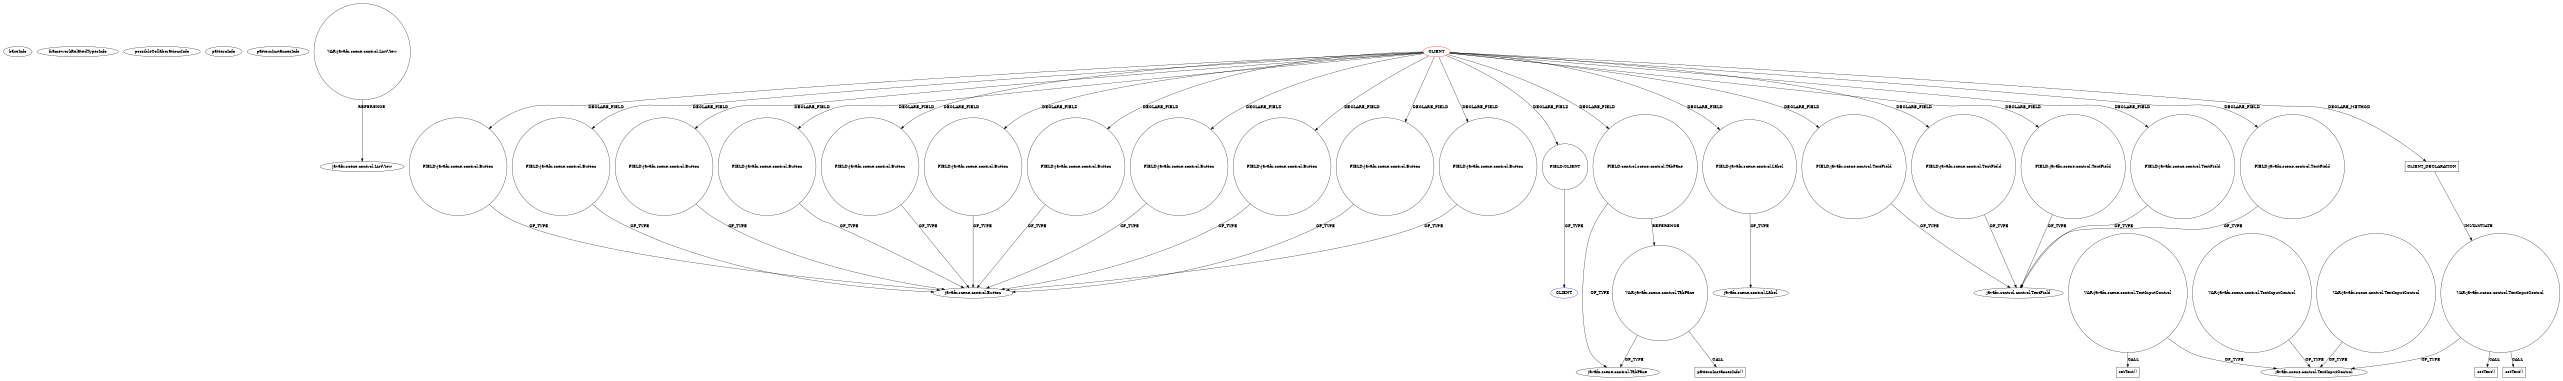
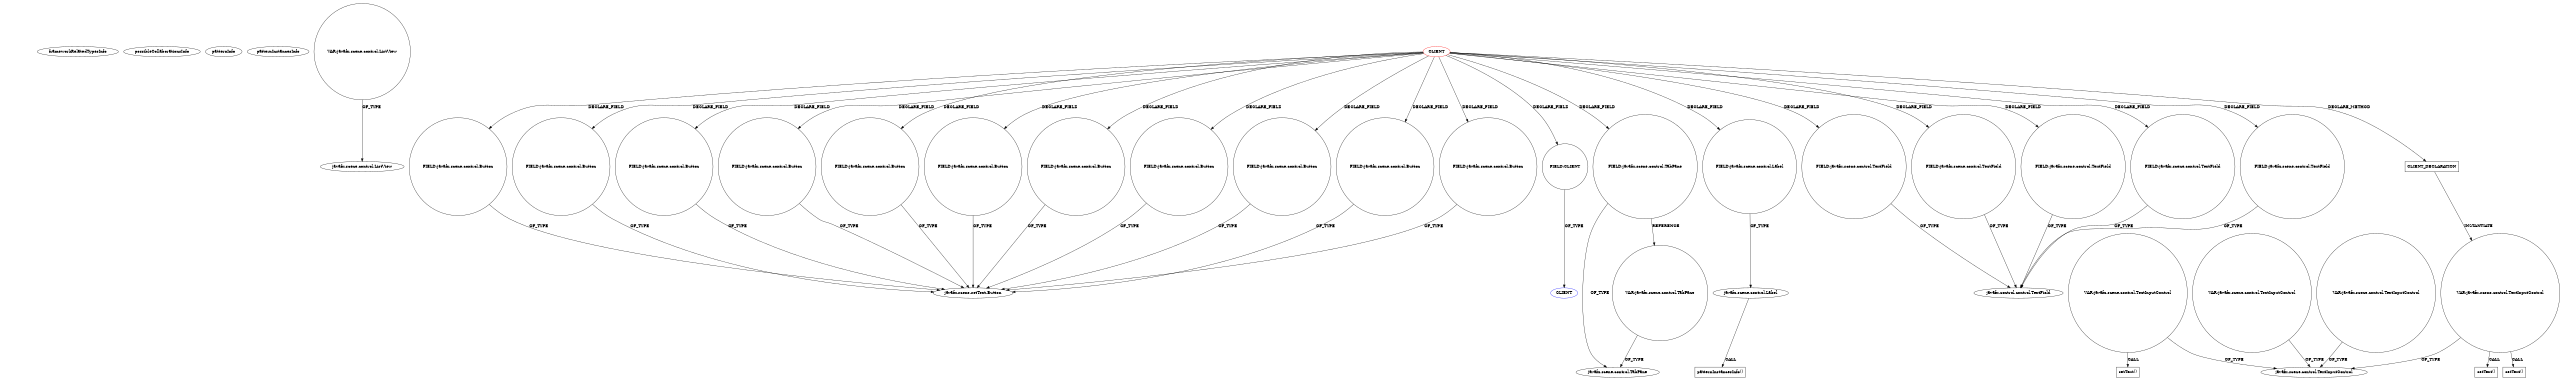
node "baseInfo": removed
edge "VAR:javafx.scene.control.ListView" -> "javafx.scene.control.ListView": label "REFERENCE" -> "OF_TYPE"
node "FIELD:control.scene.control.TabPane": label "FIELD:control.scene.control.TabPane" -> "FIELD:javafx.scene.control.TabPane"
node "javafx.scene.control.Button": label "javafx.scene.control.Button" -> "javafx.scene.setText.Button"
edge "VAR:javafx.scene.control.TabPane" -> "patternInstancesInfo()": now "javafx.scene.control.Label" -> "patternInstancesInfo()"
